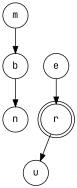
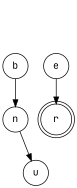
node "m": removed
edge "r" -> "u": now "n" -> "u"
